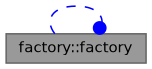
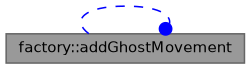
node "factory::factory": label "factory::factory" -> "factory::addGhostMovement"
